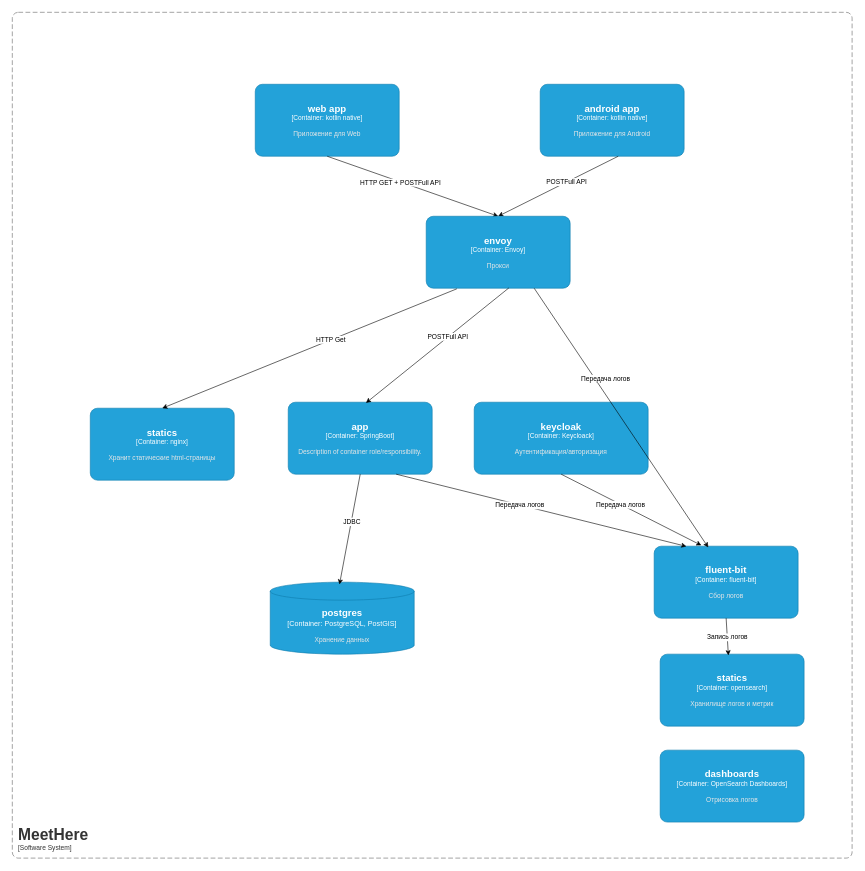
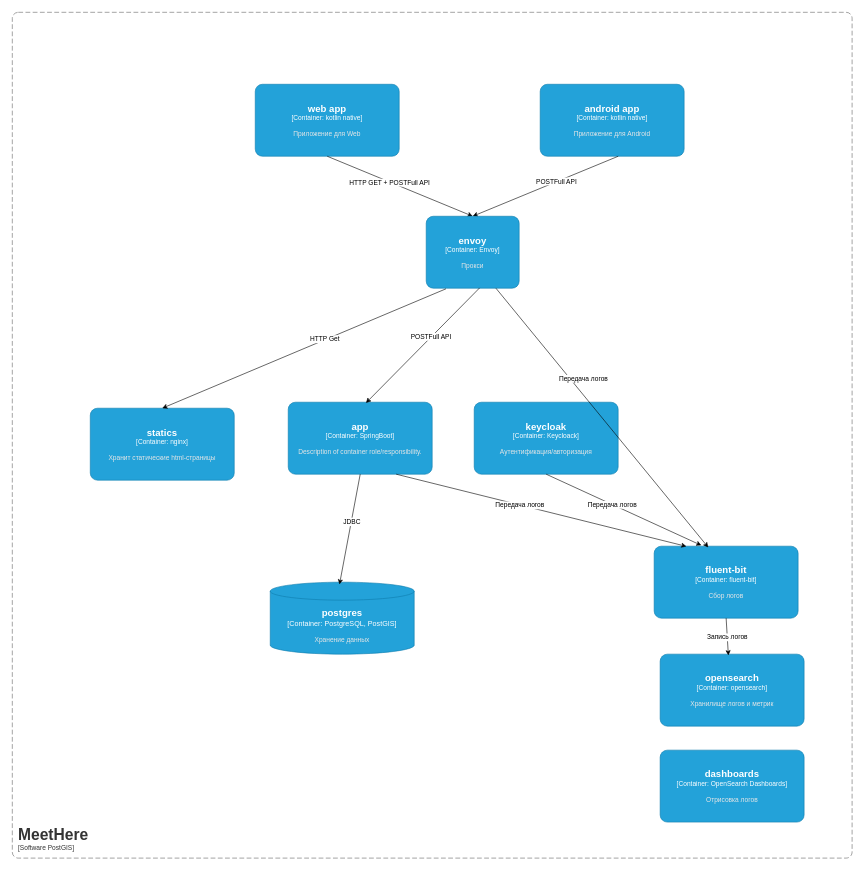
node "envoy [Container: Envoy] Прокси": size 144x72 -> 93x72
node "keycloak [Container: Keycloack] Аутентификация/авторизация": size 174x72 -> 144x72
node "statics [Container: opensearch] Хранилище логов и метрик": label "statics [Container: opensearch] Хранилище логов и метрик" -> "opensearch [Container: opensearch] Хранилище логов и метрик"
node "MeetHere [Software System]": label "MeetHere [Software System]" -> "MeetHere [Software PostGIS]"
